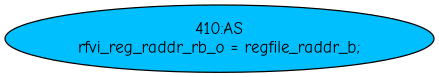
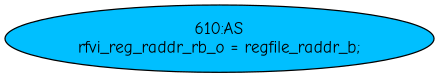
node "410:AS rfvi_reg_raddr_rb_o = regfile_raddr_b;": label "410:AS rfvi_reg_raddr_rb_o = regfile_raddr_b;" -> "610:AS rfvi_reg_raddr_rb_o = regfile_raddr_b;"
